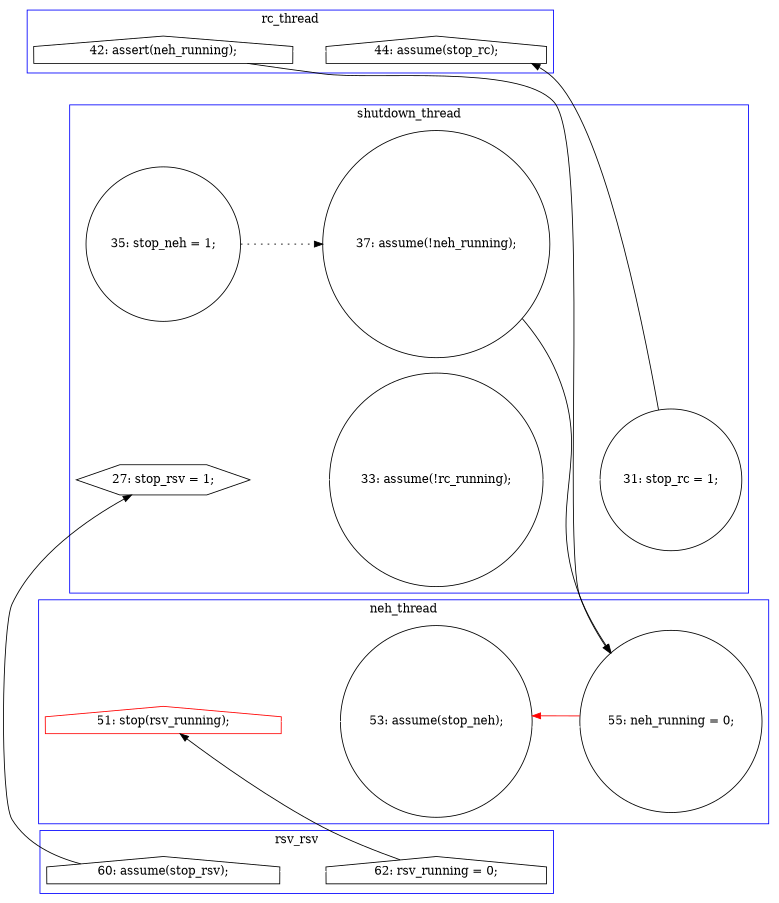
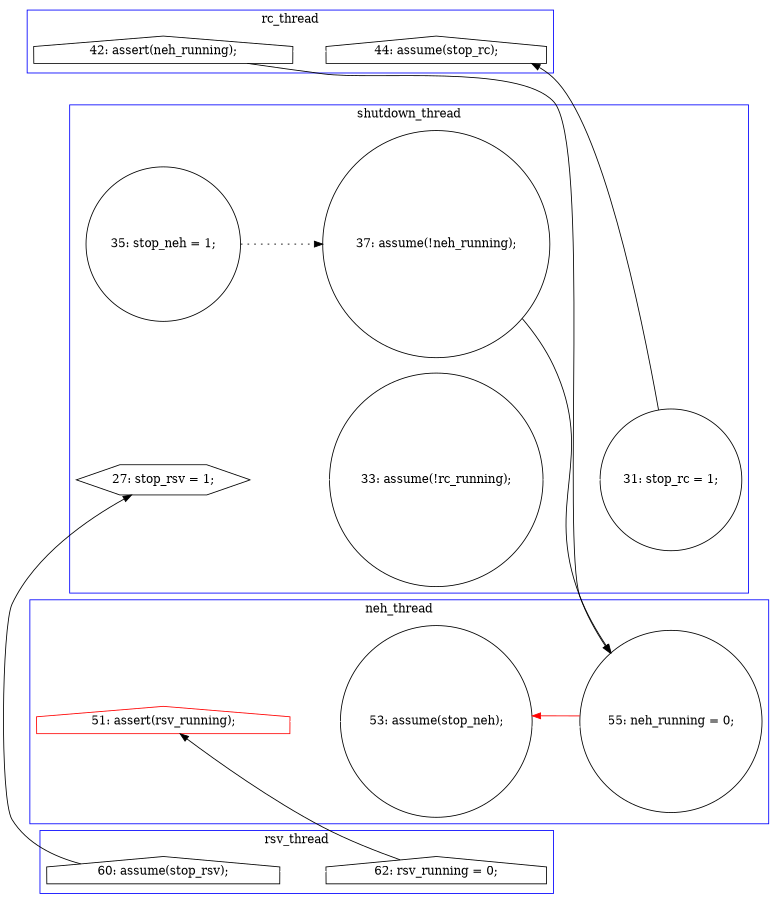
node "51: stop(rsv_running);": label "51: stop(rsv_running);" -> "51: assert(rsv_running);"
cluster "rsv_rsv": label "rsv_rsv" -> "rsv_thread"
